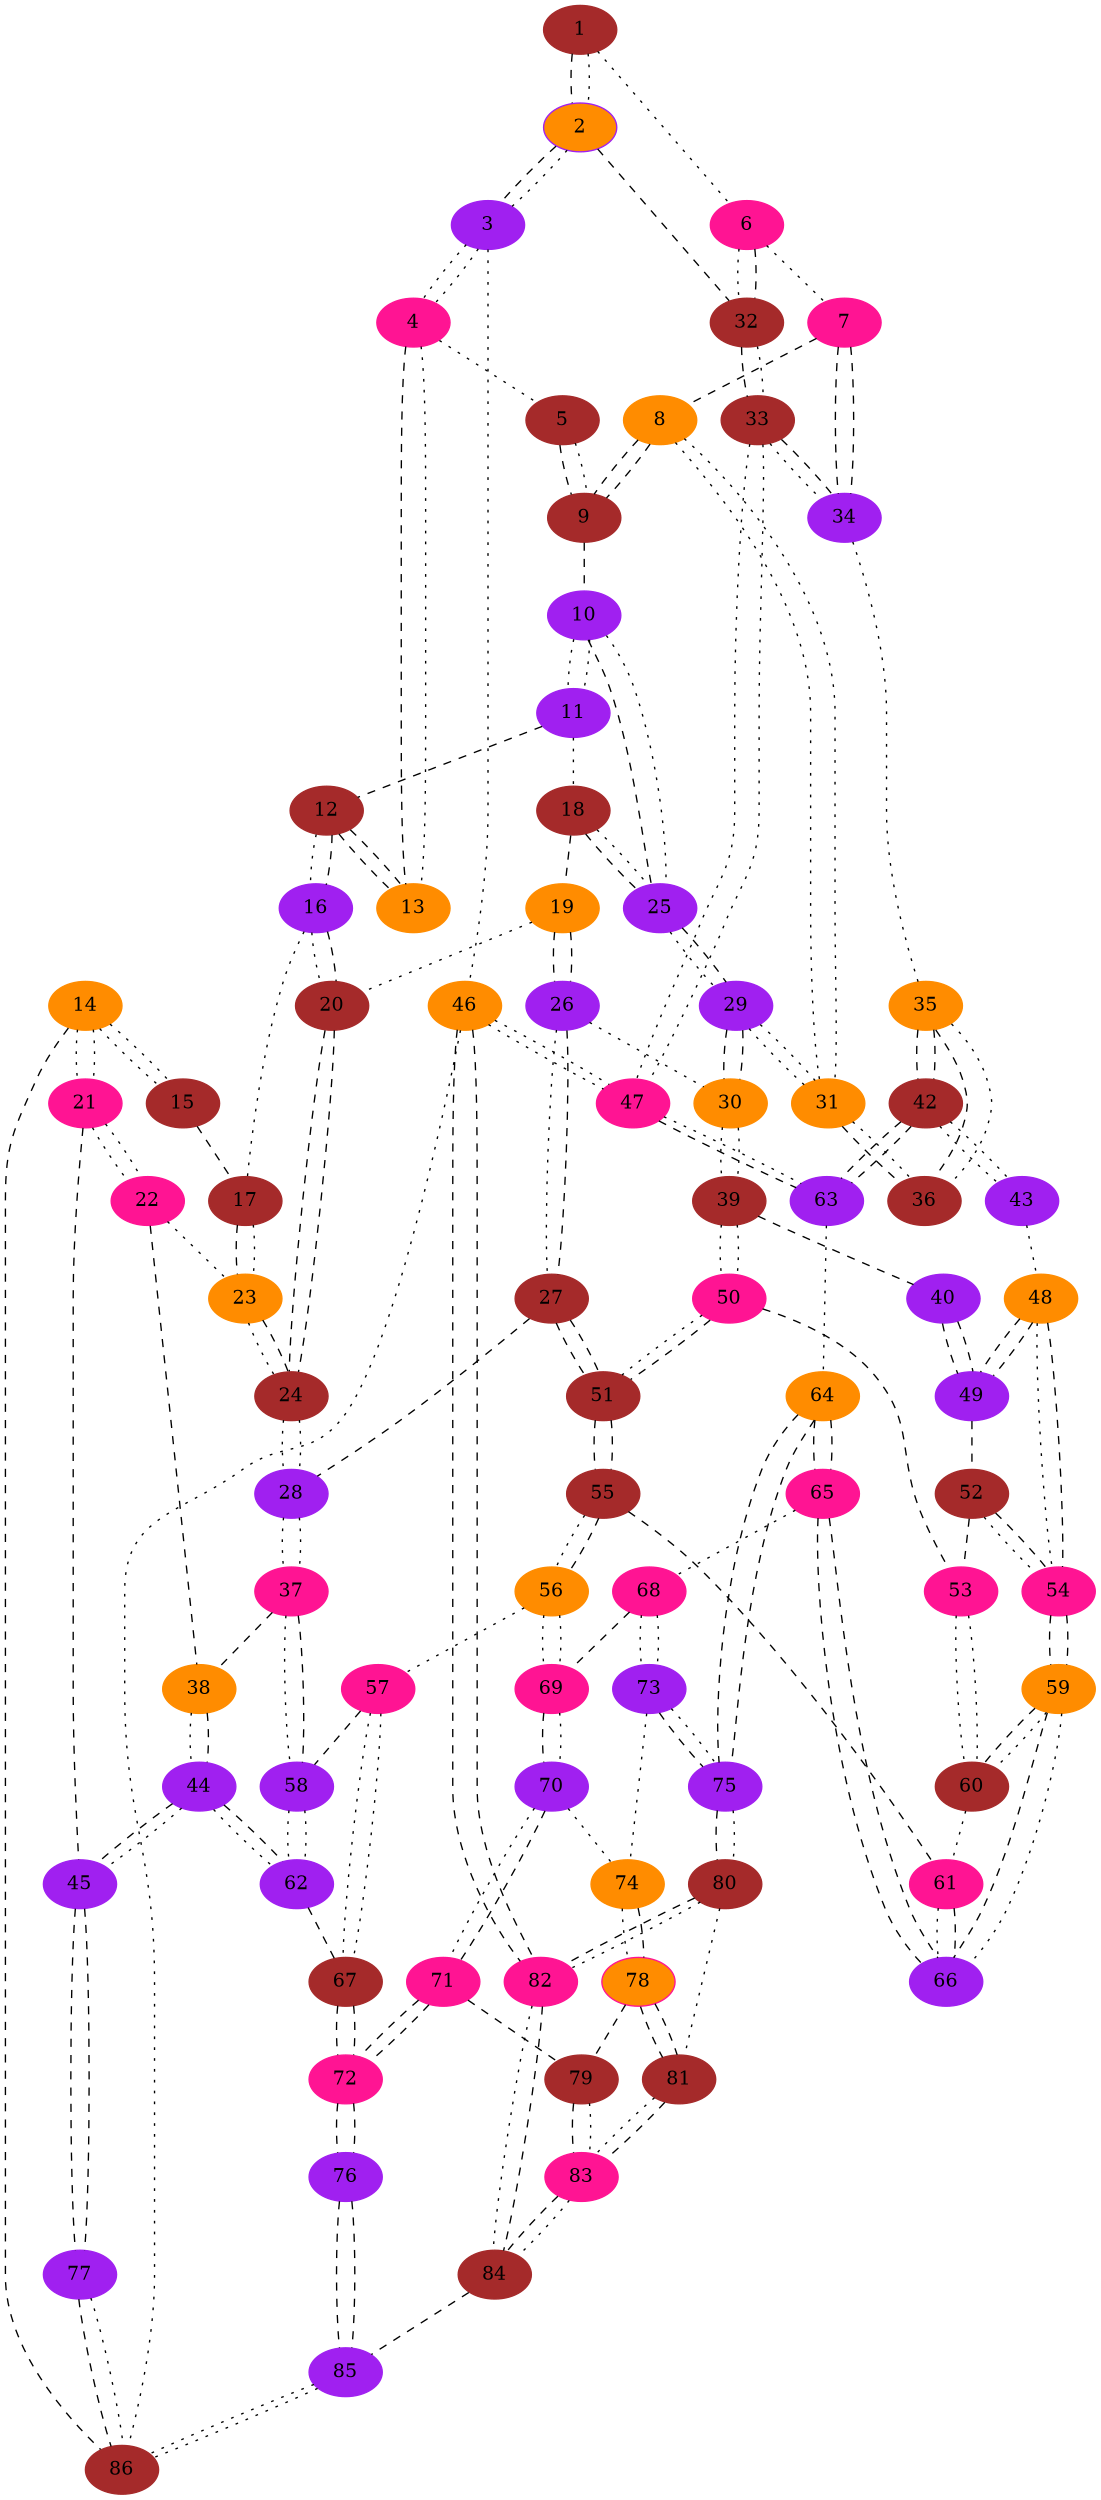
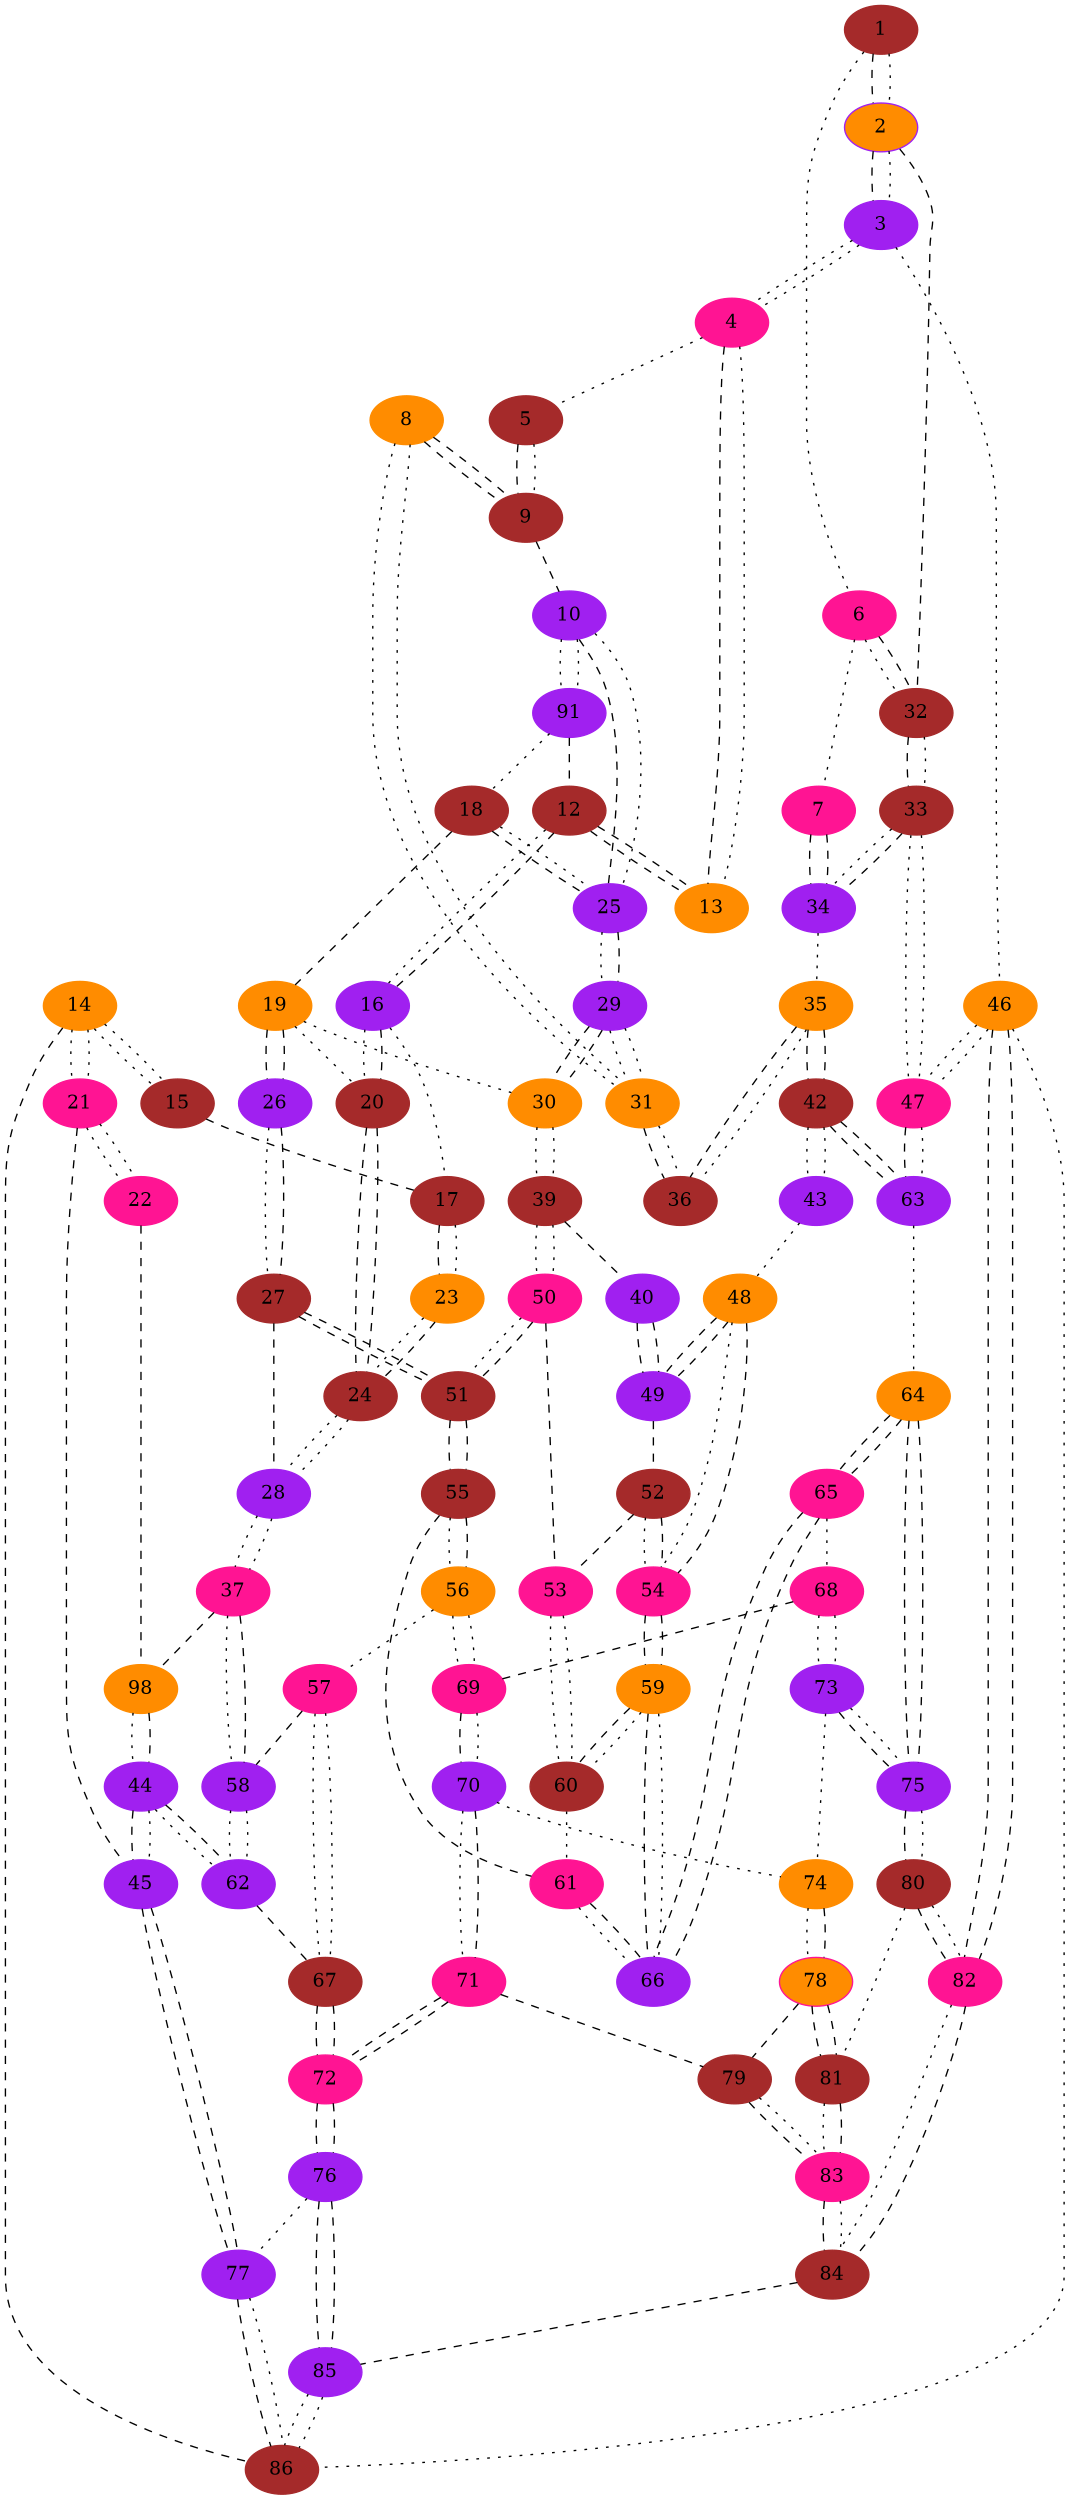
edge "7" -- "8": removed
node "11": label "11" -> "91"
edge "26" -- "30": now "19" -- "30"
edge "22" -- "23": removed
node "38": label "38" -> "98"
edge "76" -- "77": added
